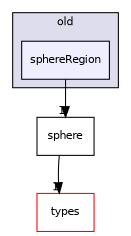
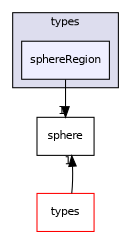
cluster "old": label "old" -> "types"
edge "sphere" -> "types": reversed
